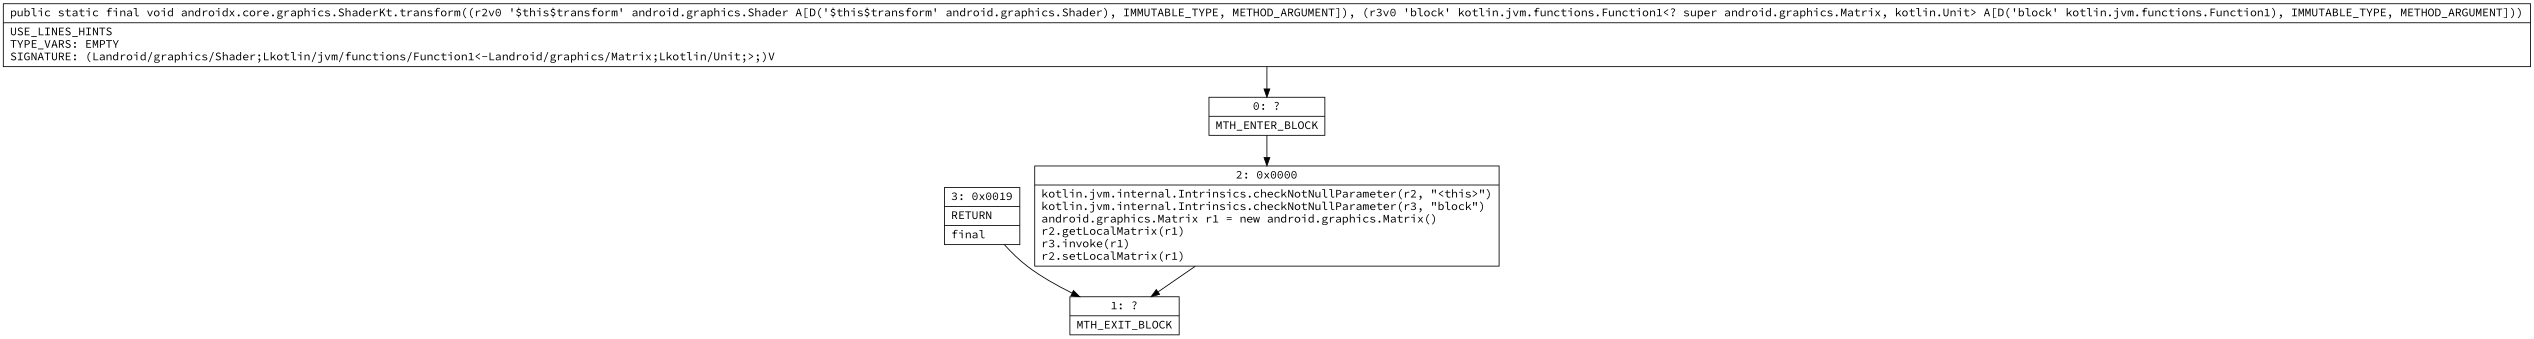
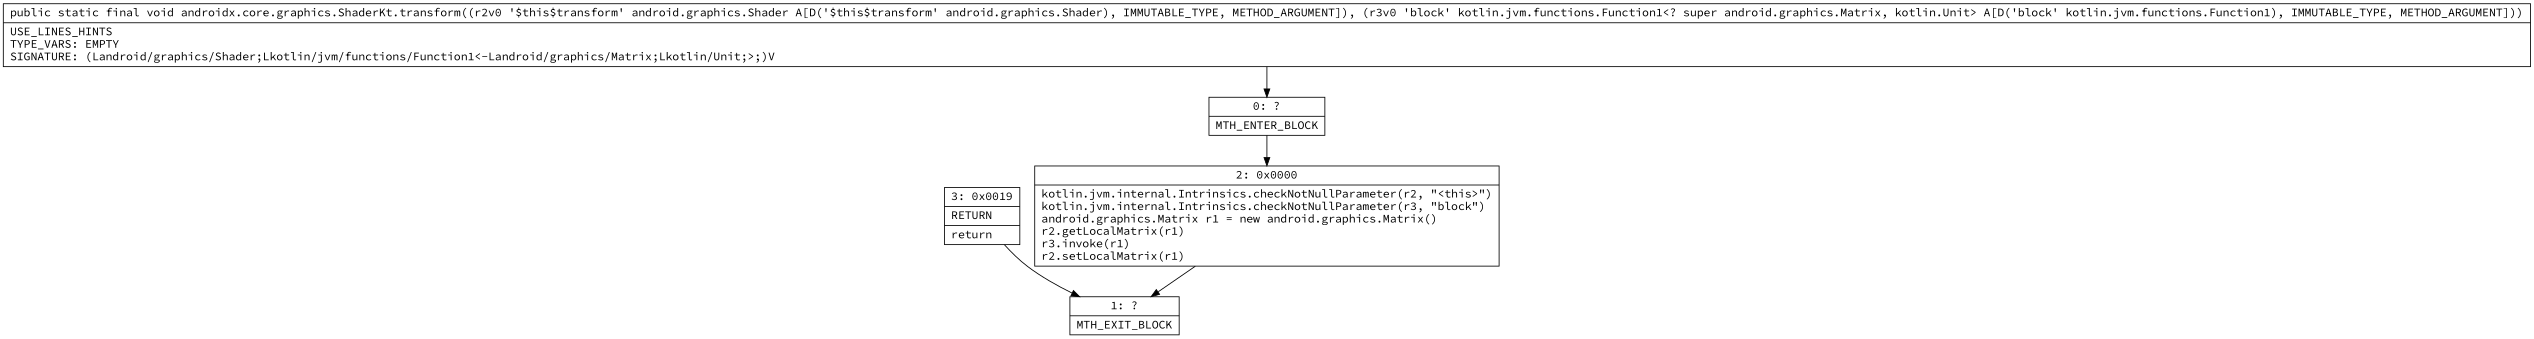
node "3: 0x0019": text "final" -> "return"
